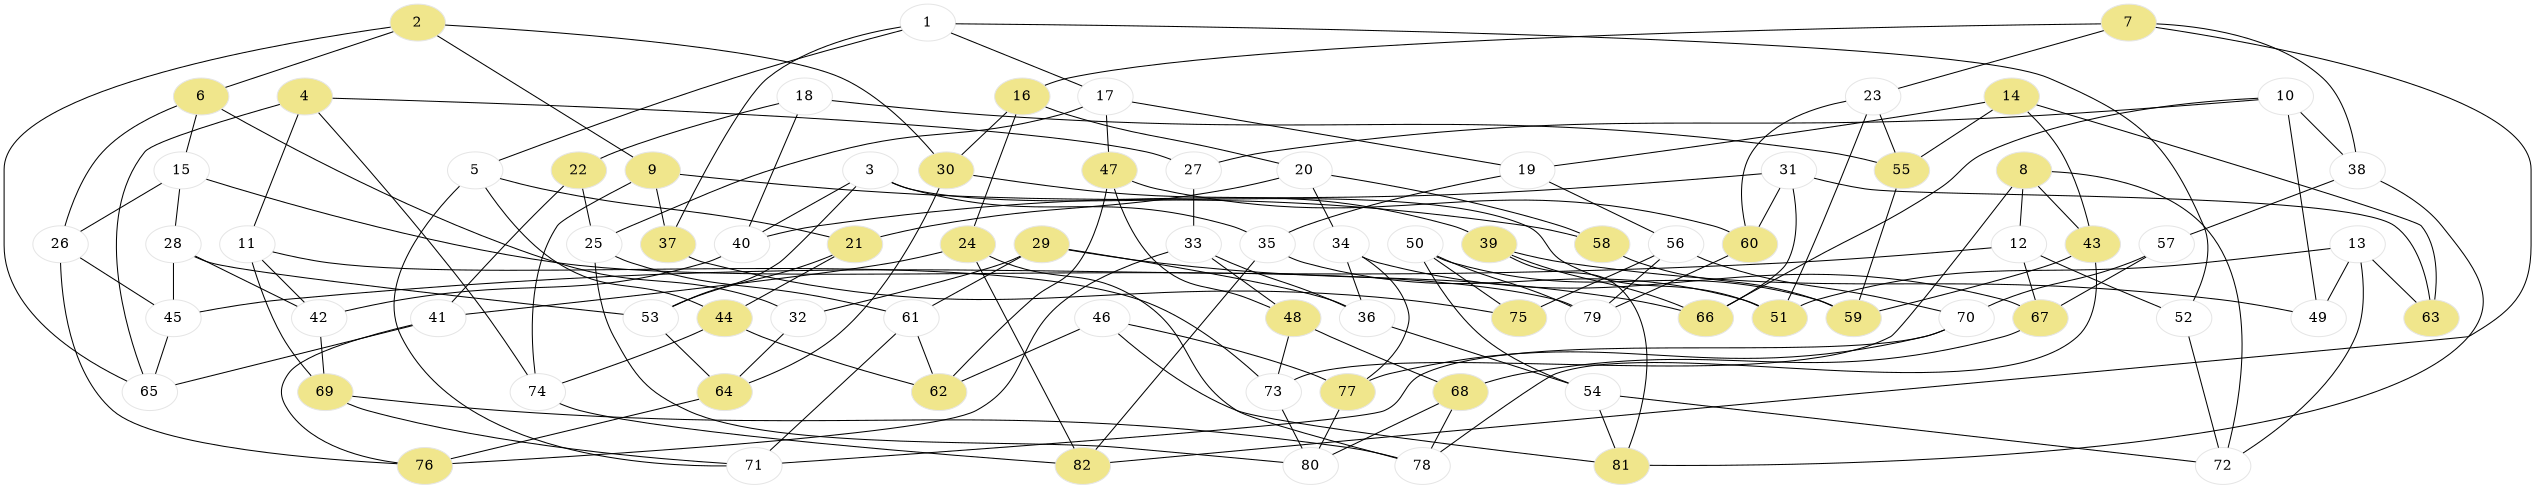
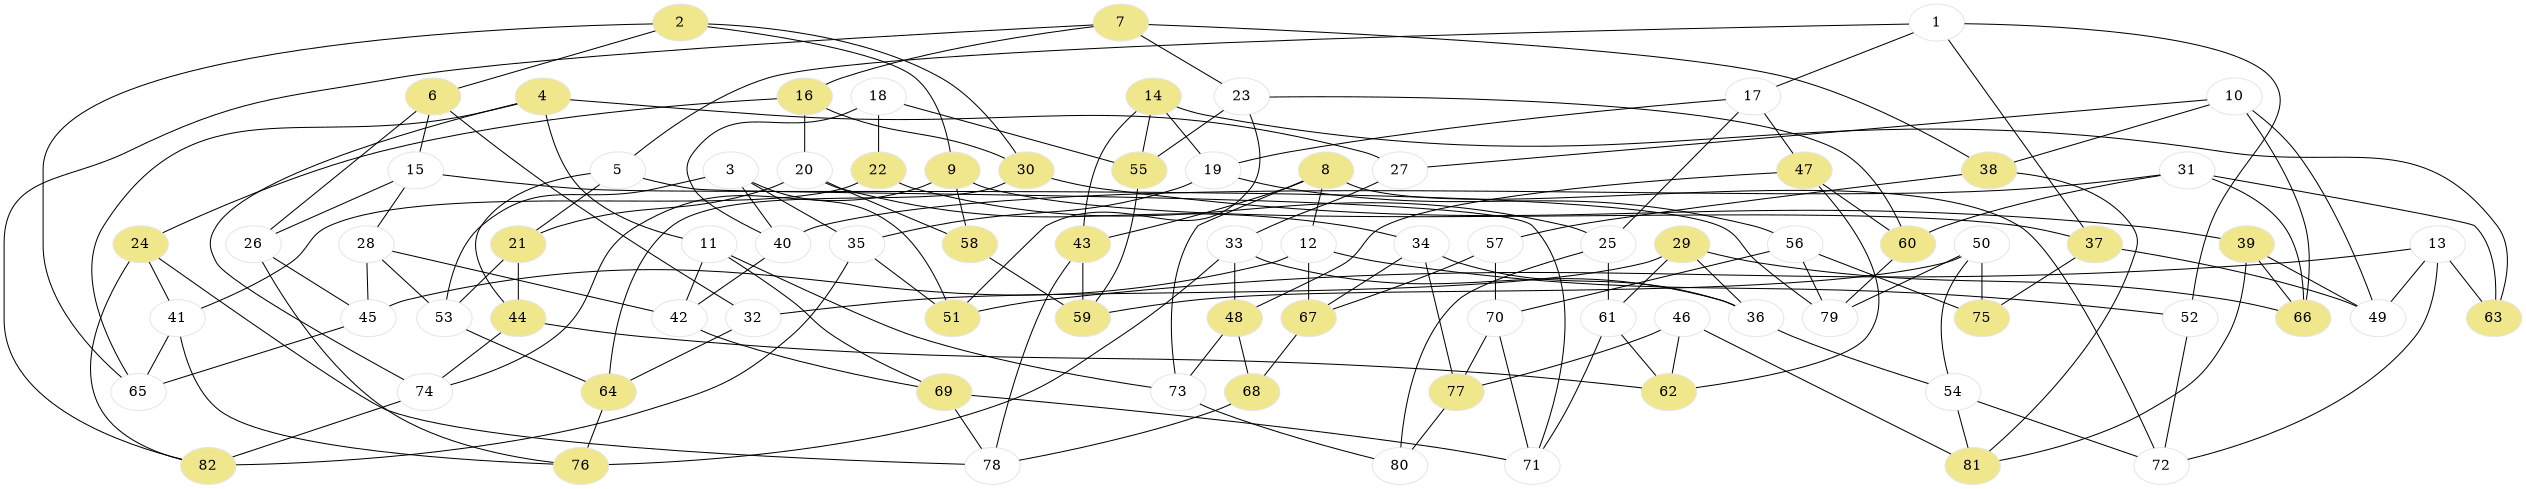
node "38": fillcolor white -> khaki
edge "37" -- "49": added
edge "68" -- "80": removed
